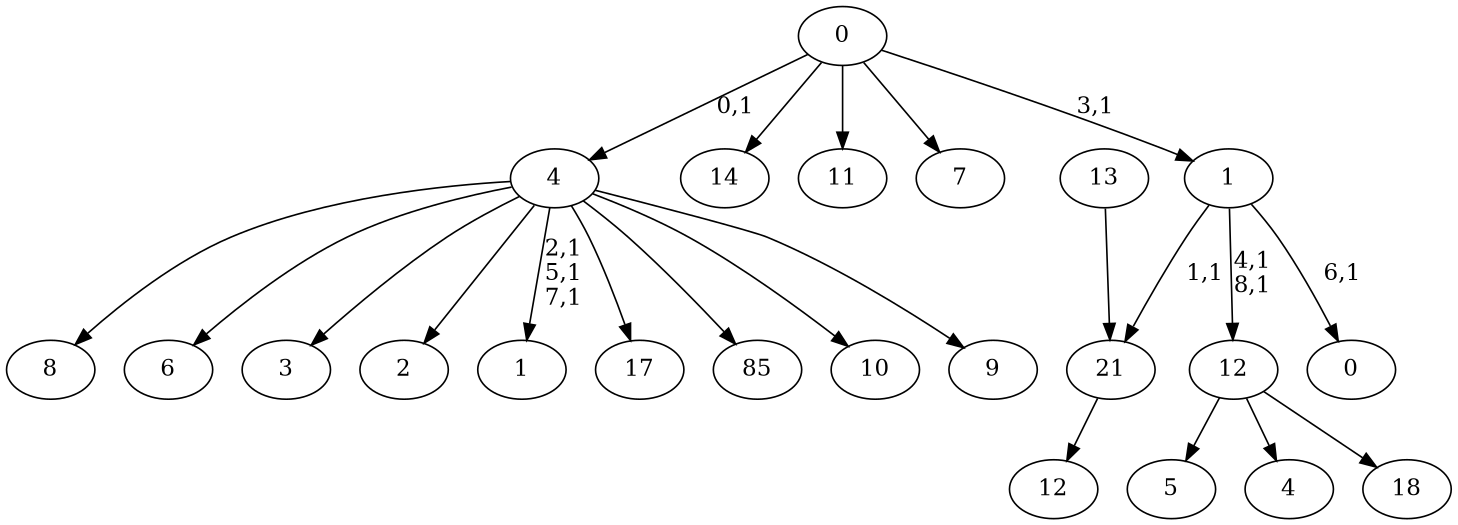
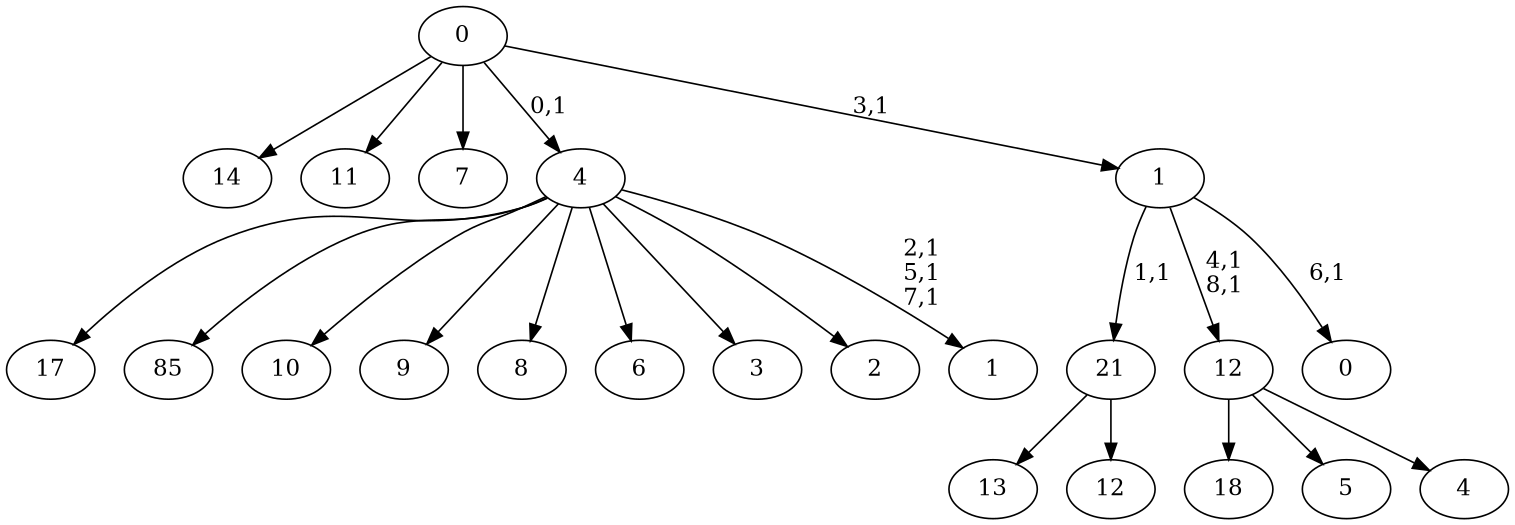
edge "13" -> "21": reversed
